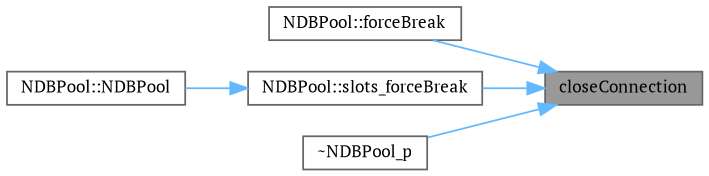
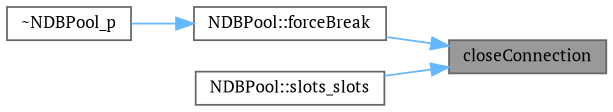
node "NDBPool::NDBPool": removed
node "NDBPool::slots_forceBreak": label "NDBPool::slots_forceBreak" -> "NDBPool::slots_slots"
edge "~NDBPool_p" -> "closeConnection": now "~NDBPool_p" -> "NDBPool::forceBreak"
